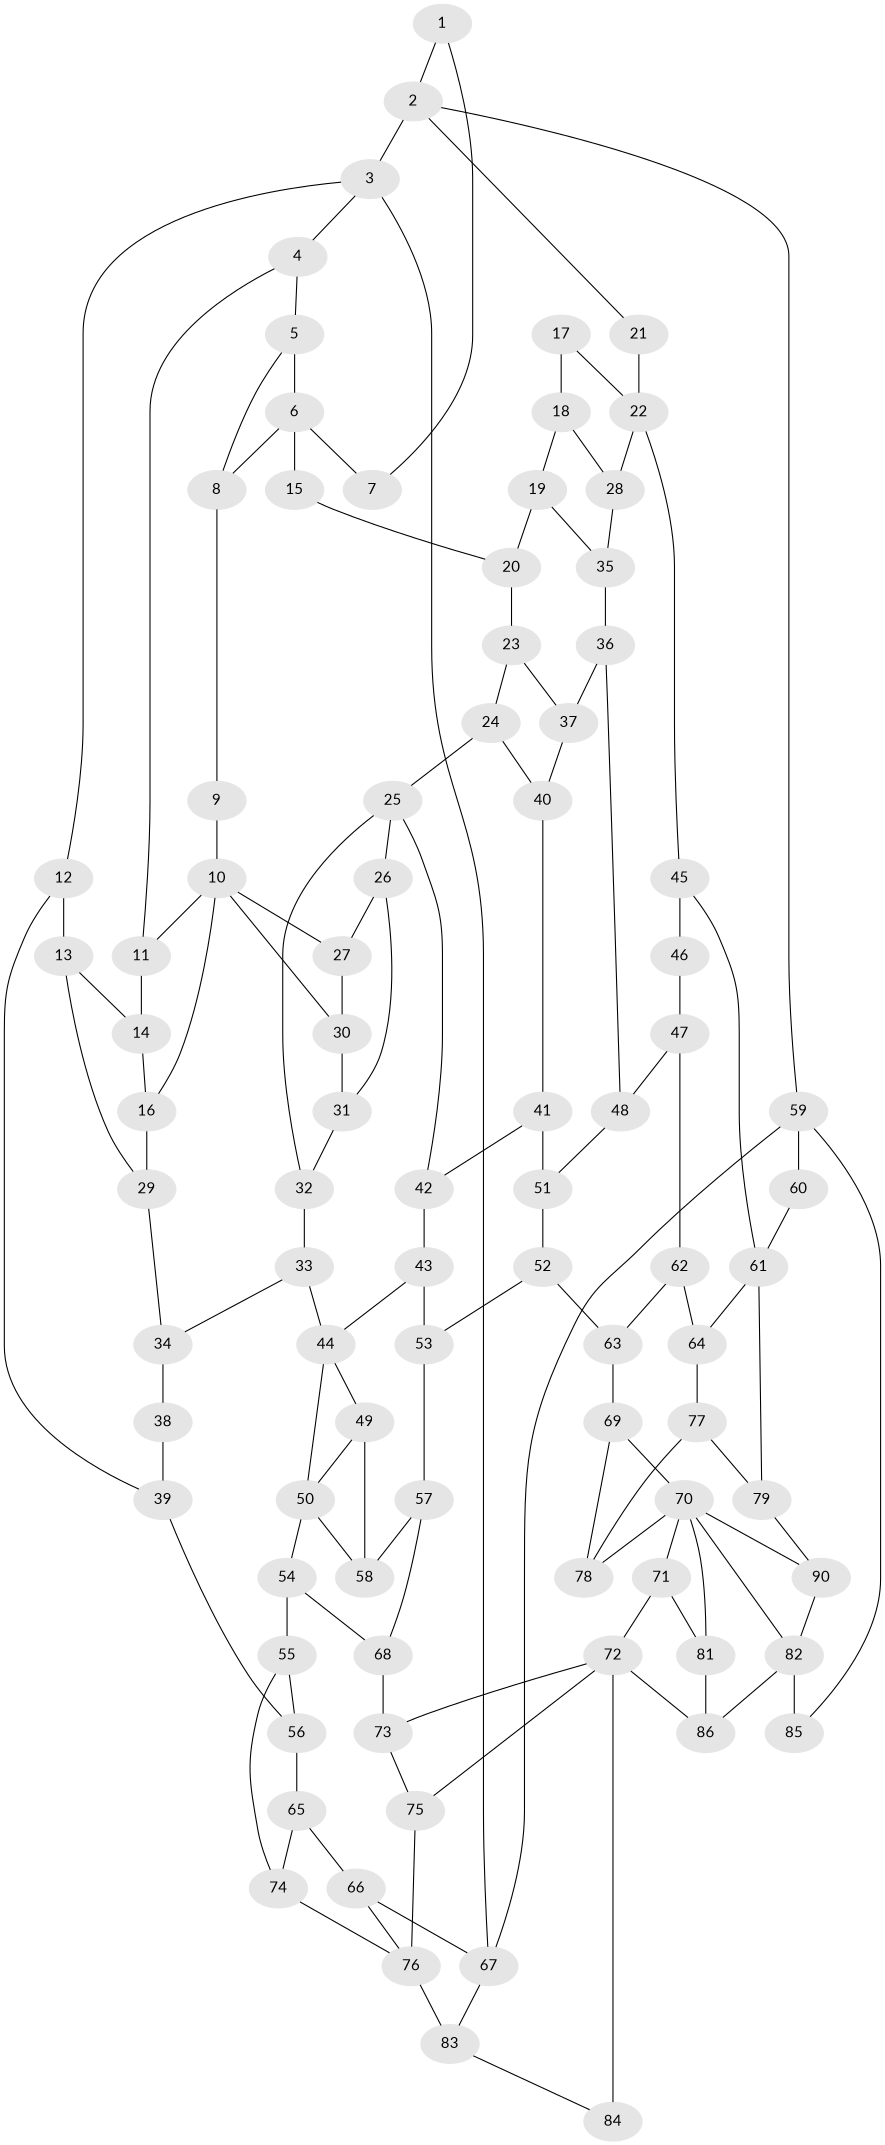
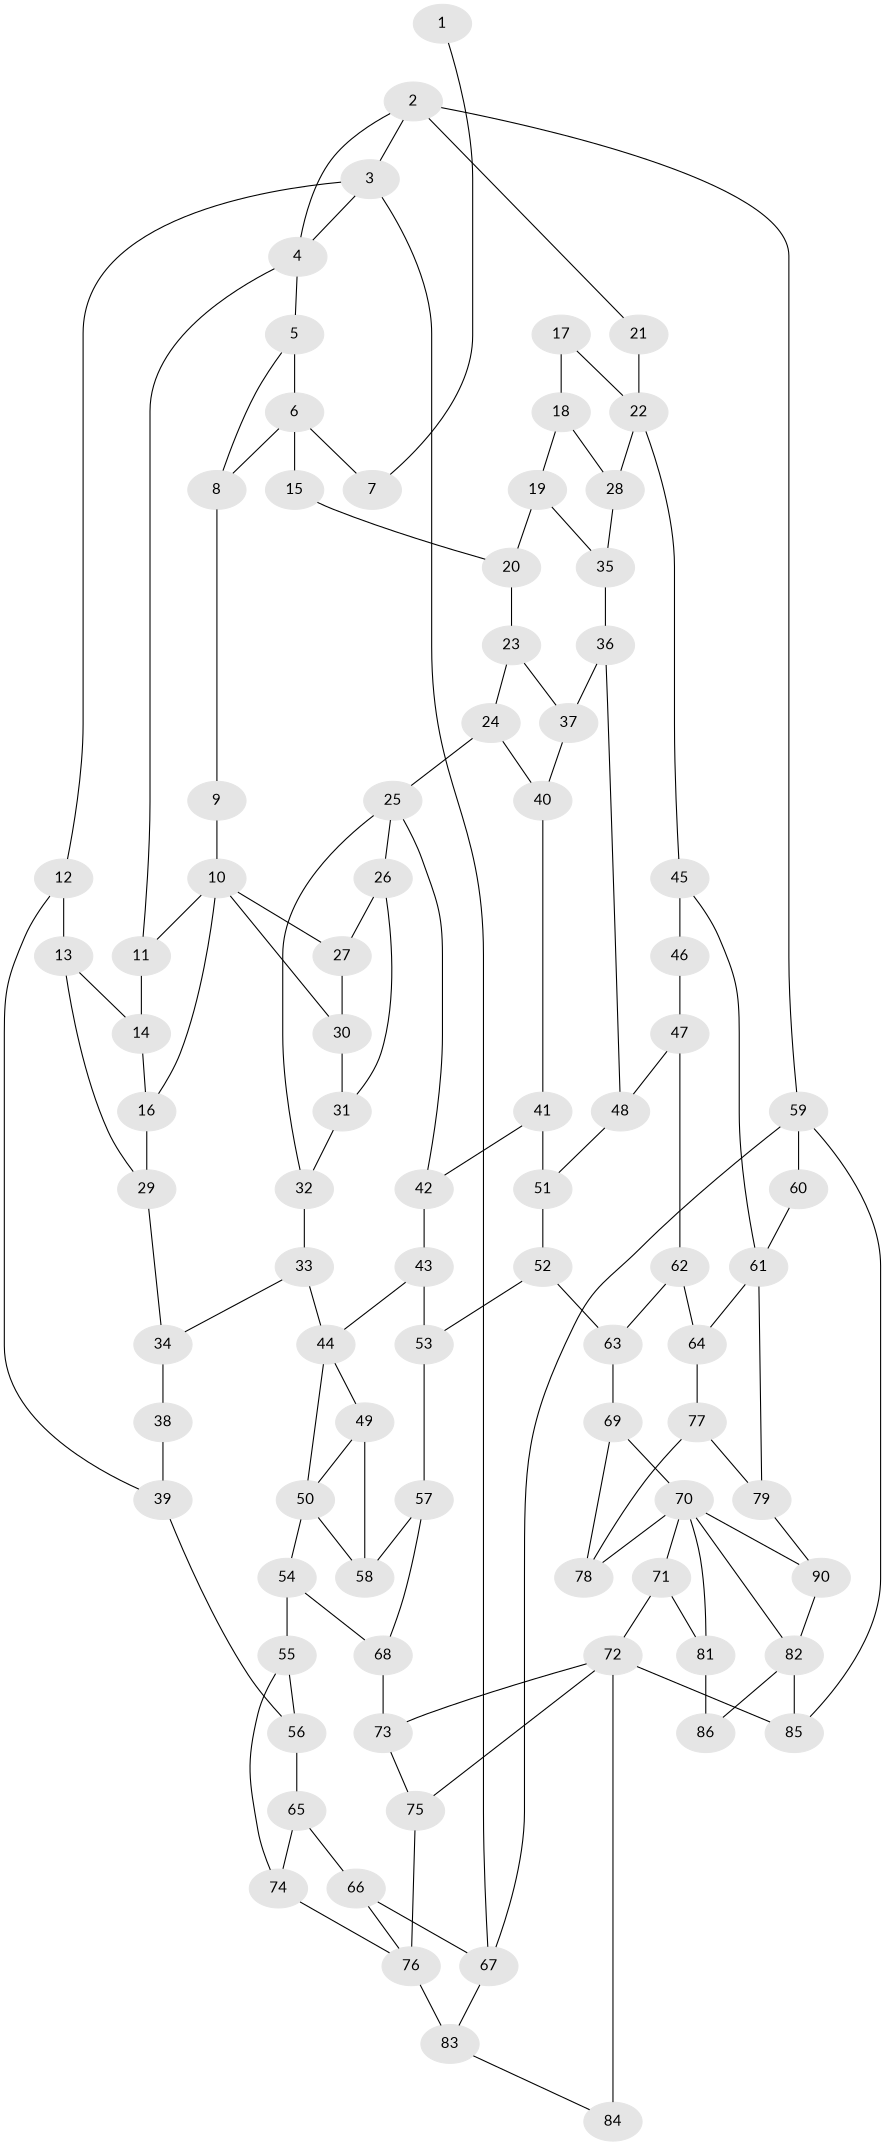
edge "1" -- "2": now "4" -- "2"
edge "72" -- "86": now "72" -- "85"
